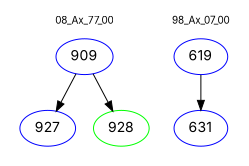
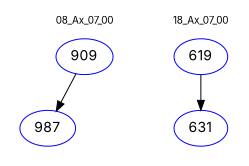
cluster "08_Ax_77_00": label "08_Ax_77_00" -> "08_Ax_07_00"
cluster "98_Ax_07_00": label "98_Ax_07_00" -> "18_Ax_07_00"
node "927": label "927" -> "987"
node "928": removed
